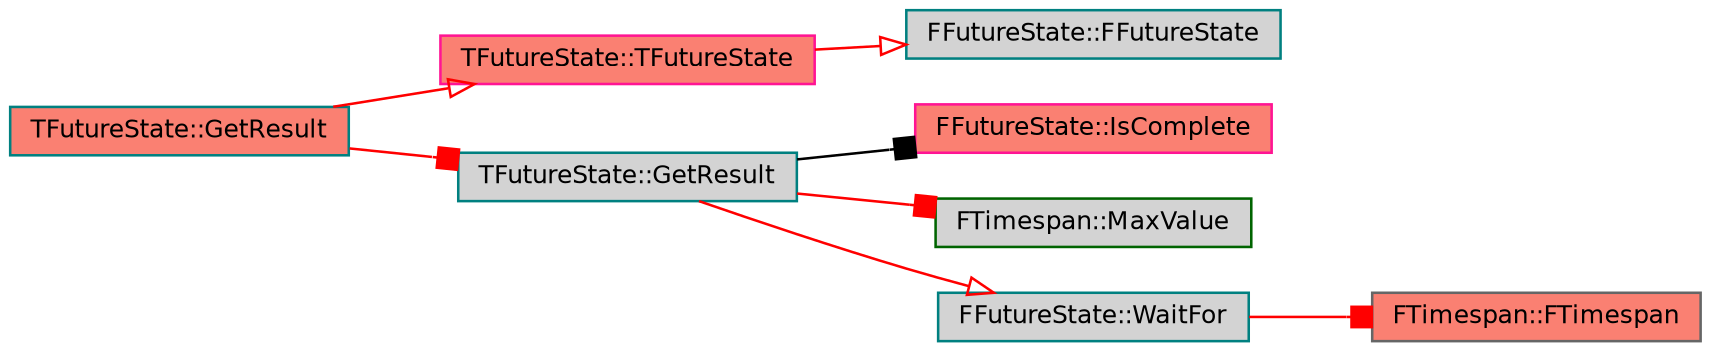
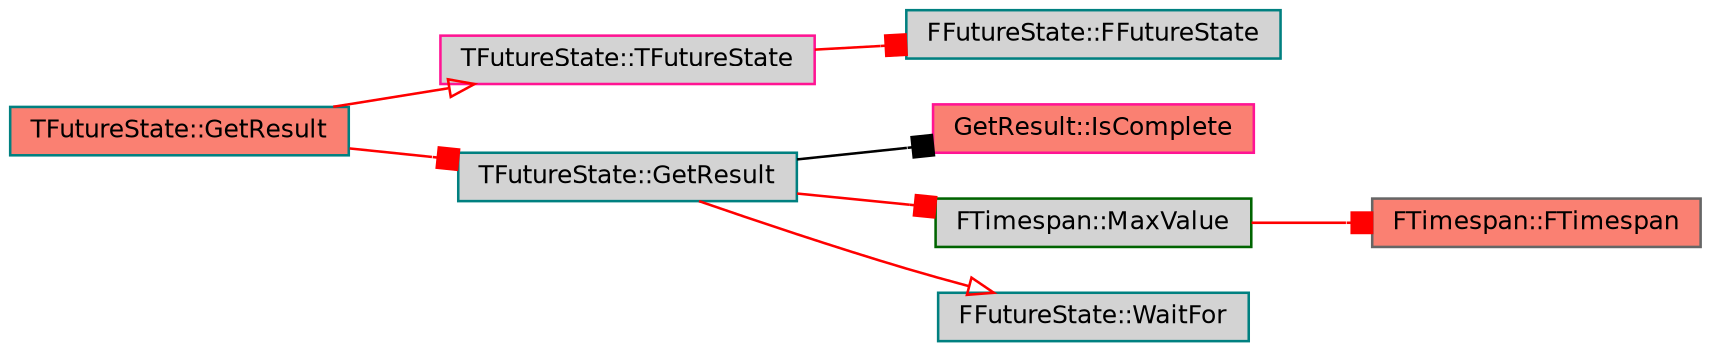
edge "TFutureState::TFutureState" -> "FFutureState::FFutureState": arrowhead onormal -> box
node "TFutureState::TFutureState": fillcolor salmon -> lightgrey
node "FFutureState::IsComplete": label "FFutureState::IsComplete" -> "GetResult::IsComplete"
edge "FFutureState::WaitFor" -> "FTimespan::FTimespan": now "FTimespan::MaxValue" -> "FTimespan::FTimespan"
